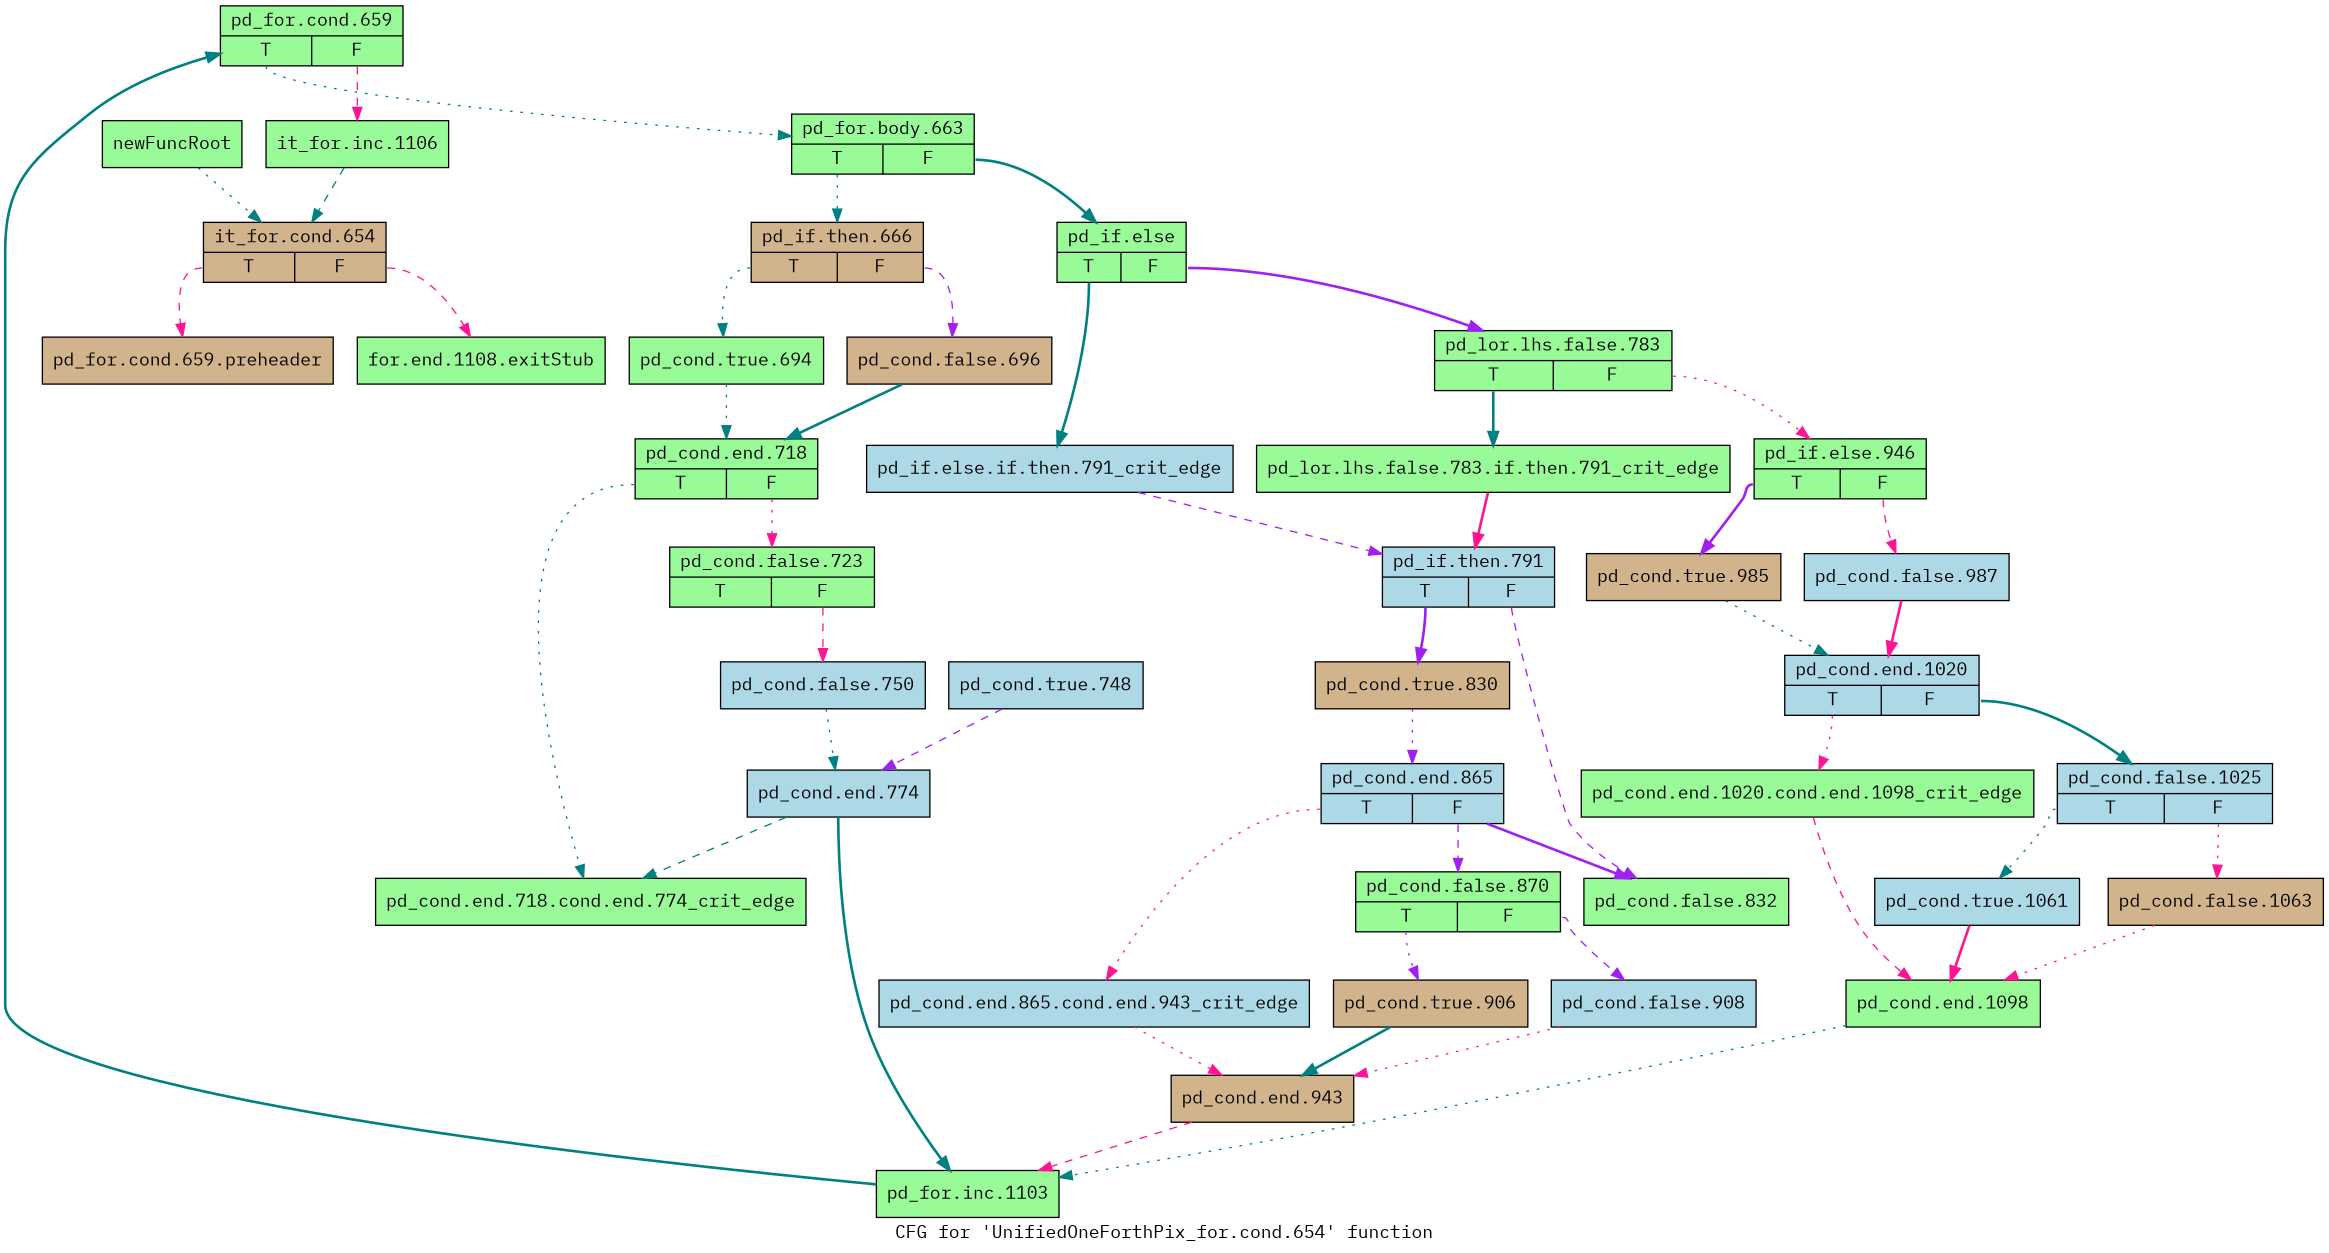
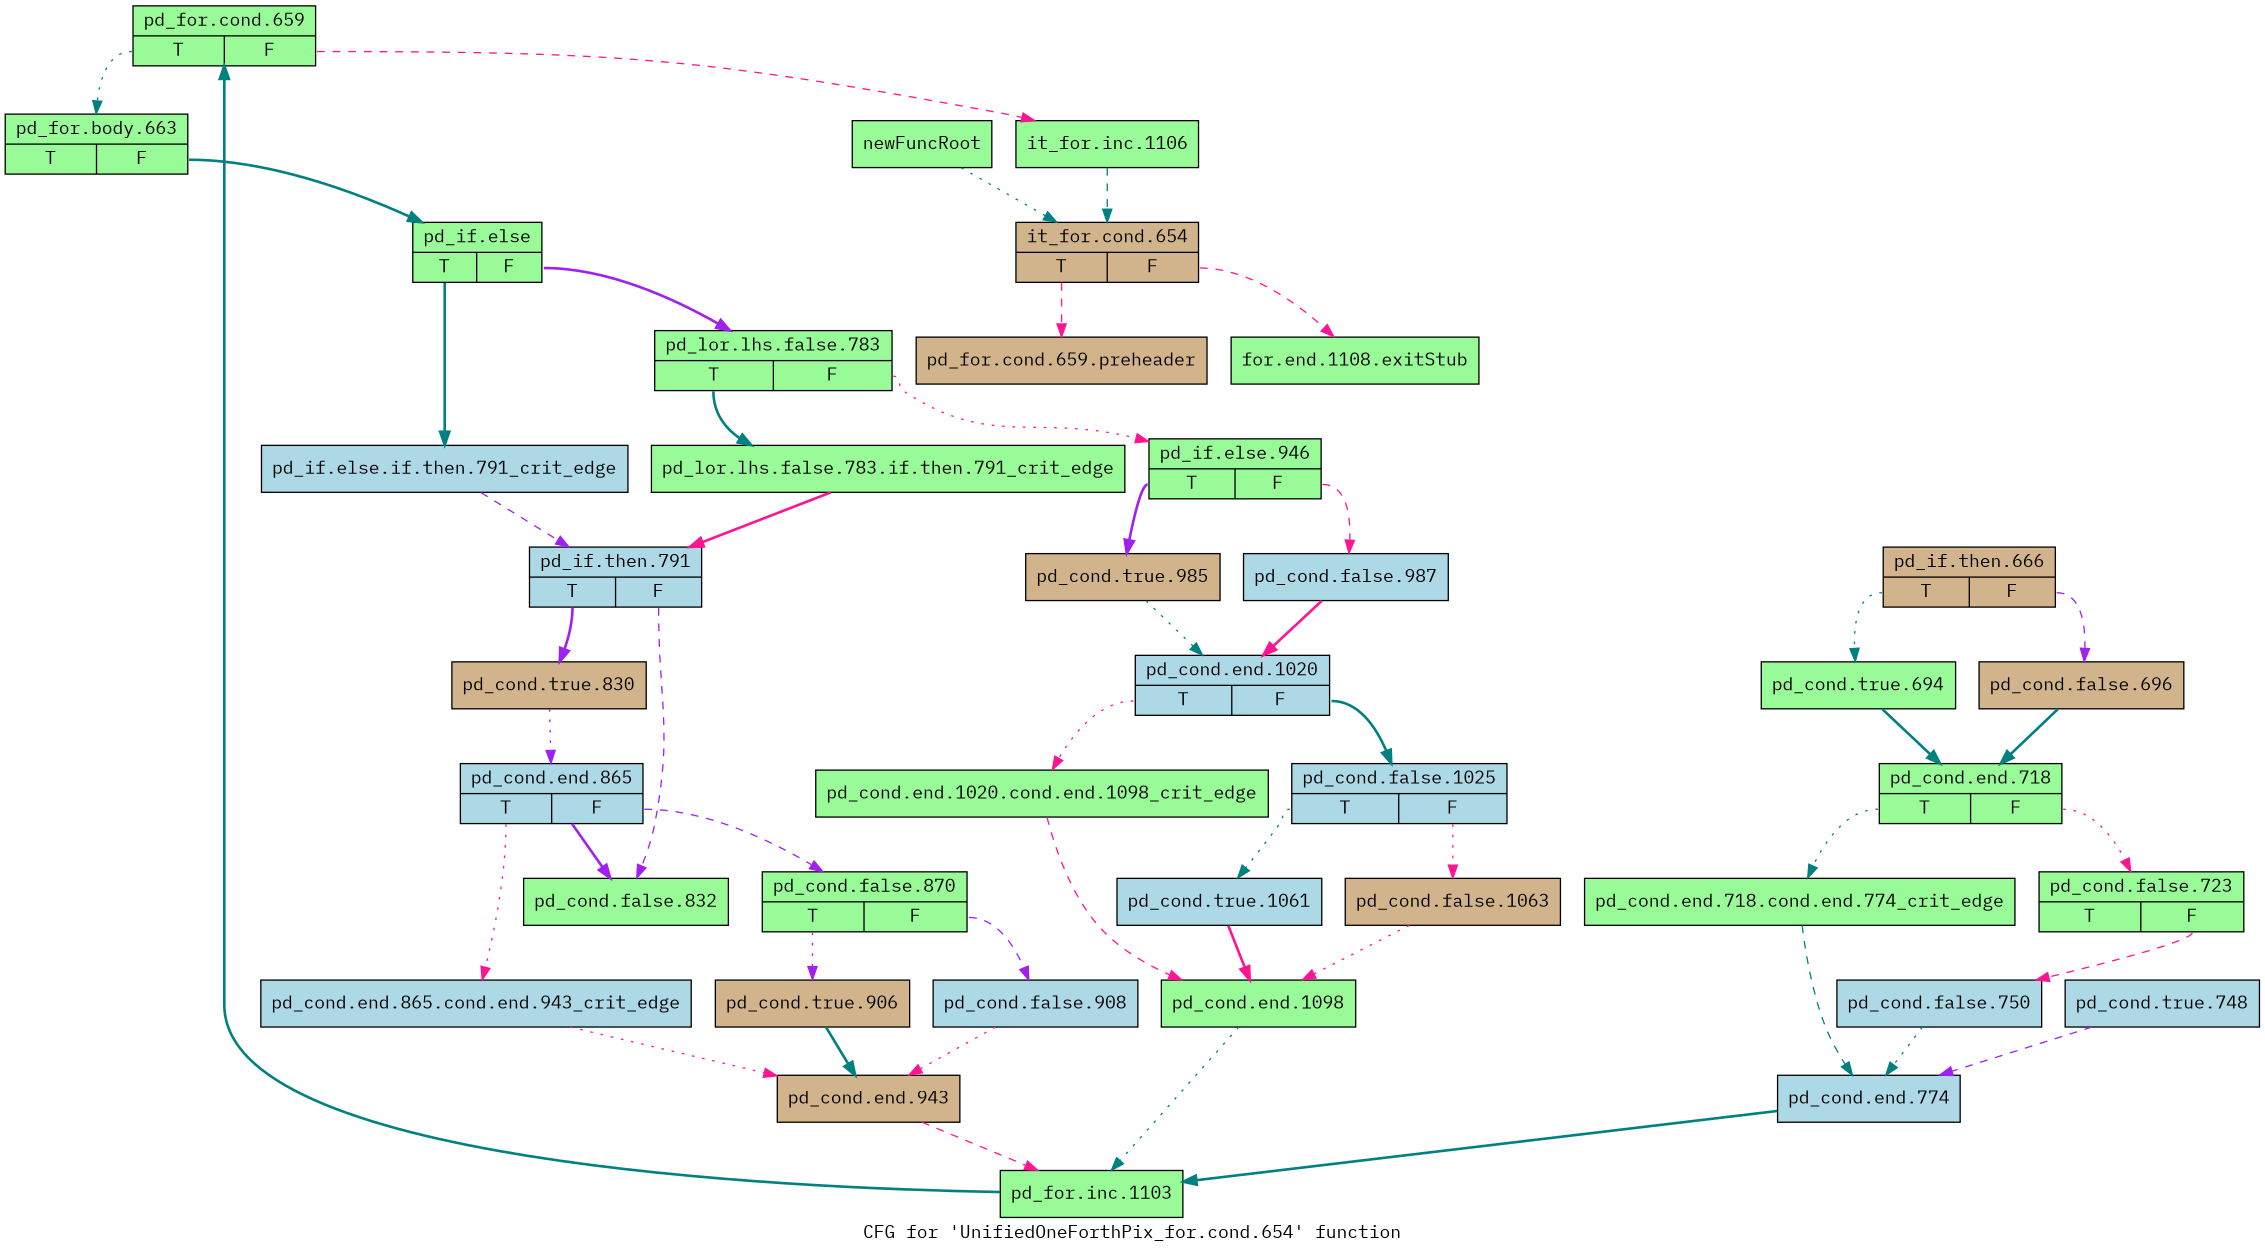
edge "pd_for.body.663" -> "pd_if.then.666": removed
edge "pd_cond.true.694" -> "pd_cond.end.718": style dotted -> bold
edge "pd_cond.end.774" -> "pd_cond.end.718.cond.end.774_crit_edge": reversed
